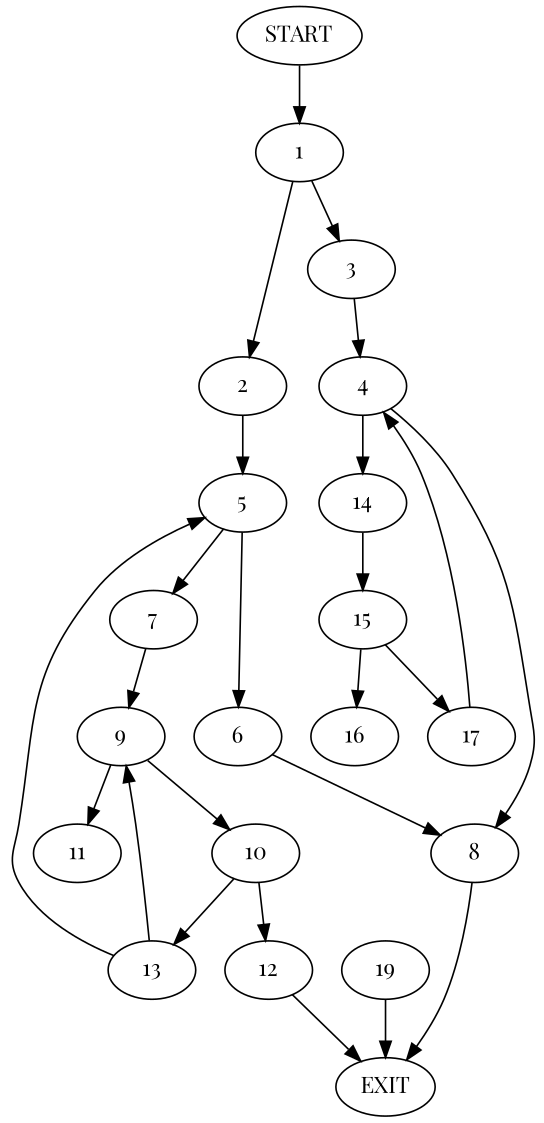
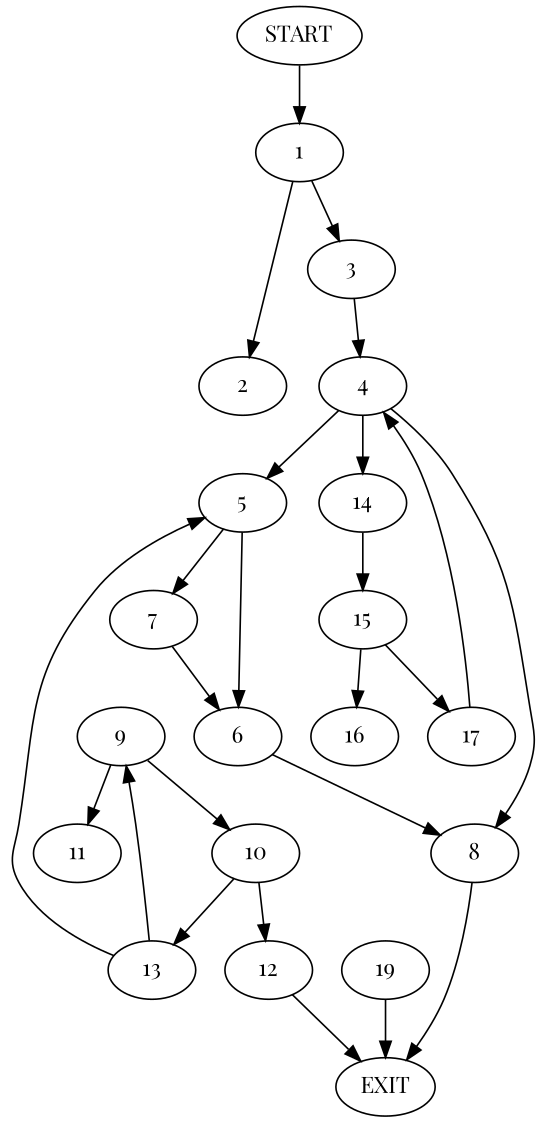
edge "2" -> "5": now "4" -> "5"
edge "7" -> "9": now "7" -> "6"
